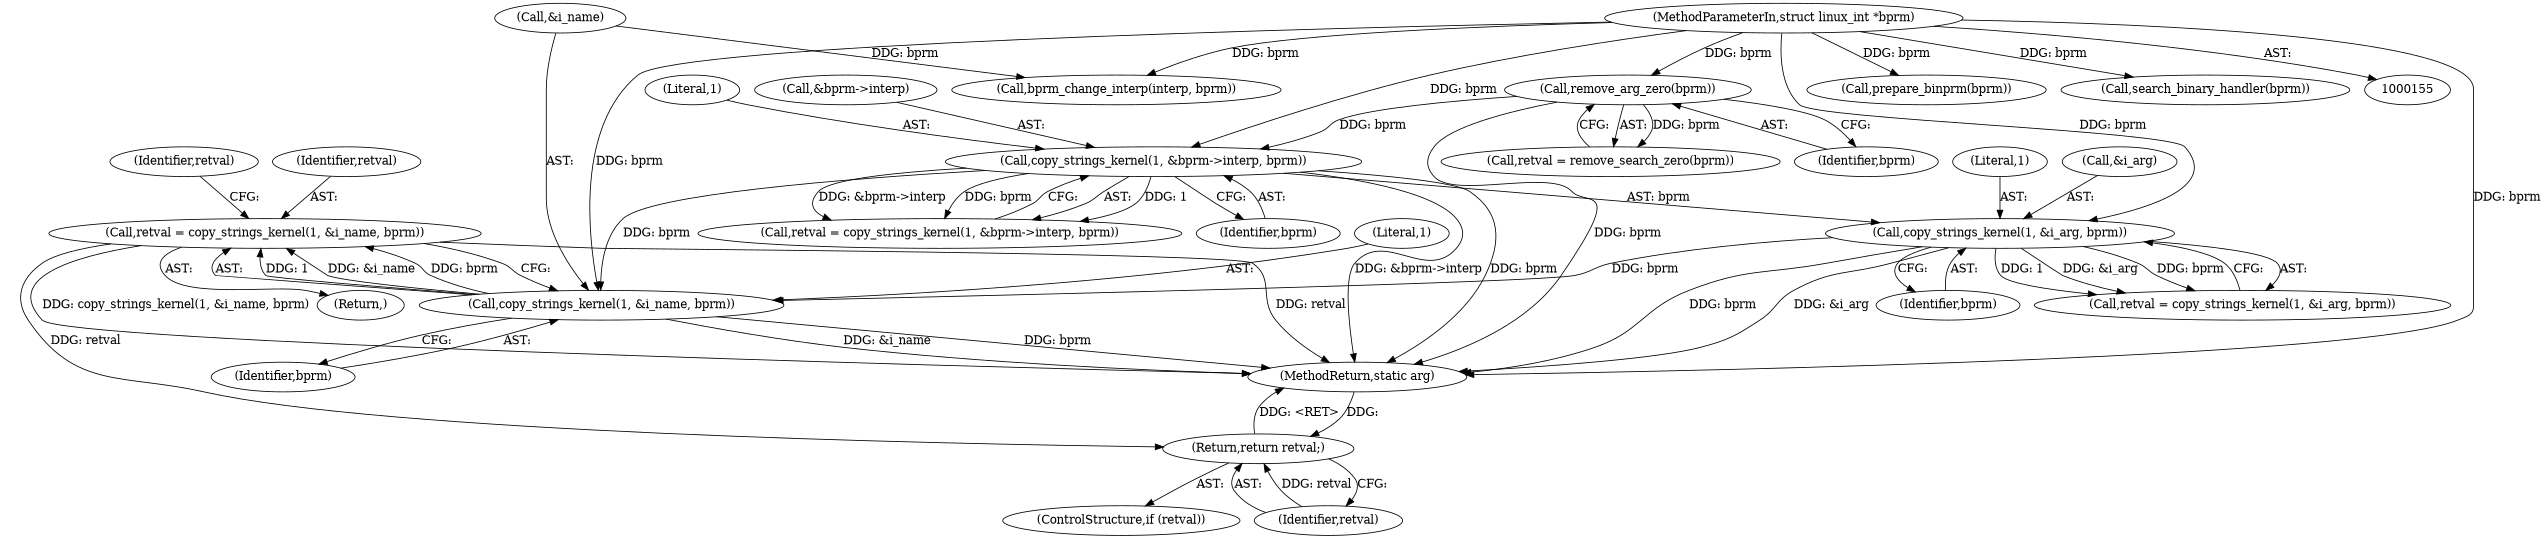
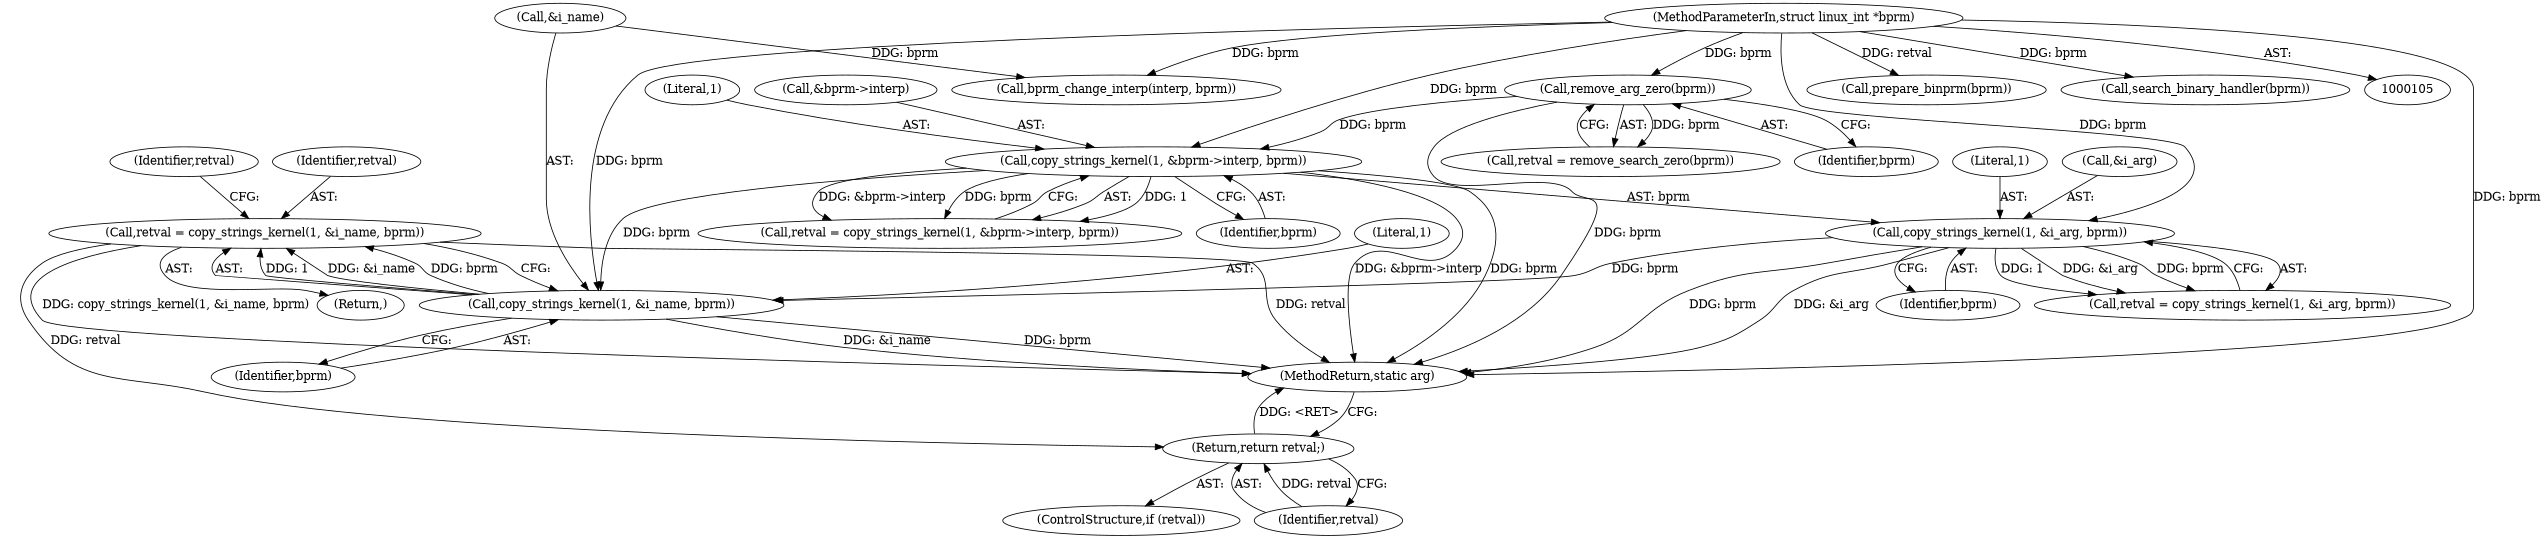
edge "(MethodParameterIn,struct linux_int *bprm)" -> "(Call,prepare_binprm(bprm))": label "DDG: bprm" -> "DDG: retval"
node "1000155": label "1000155" -> "1000105"
edge "(MethodReturn,static arg)" -> "(Return,return retval;)": label "DDG: " -> "CFG: "
